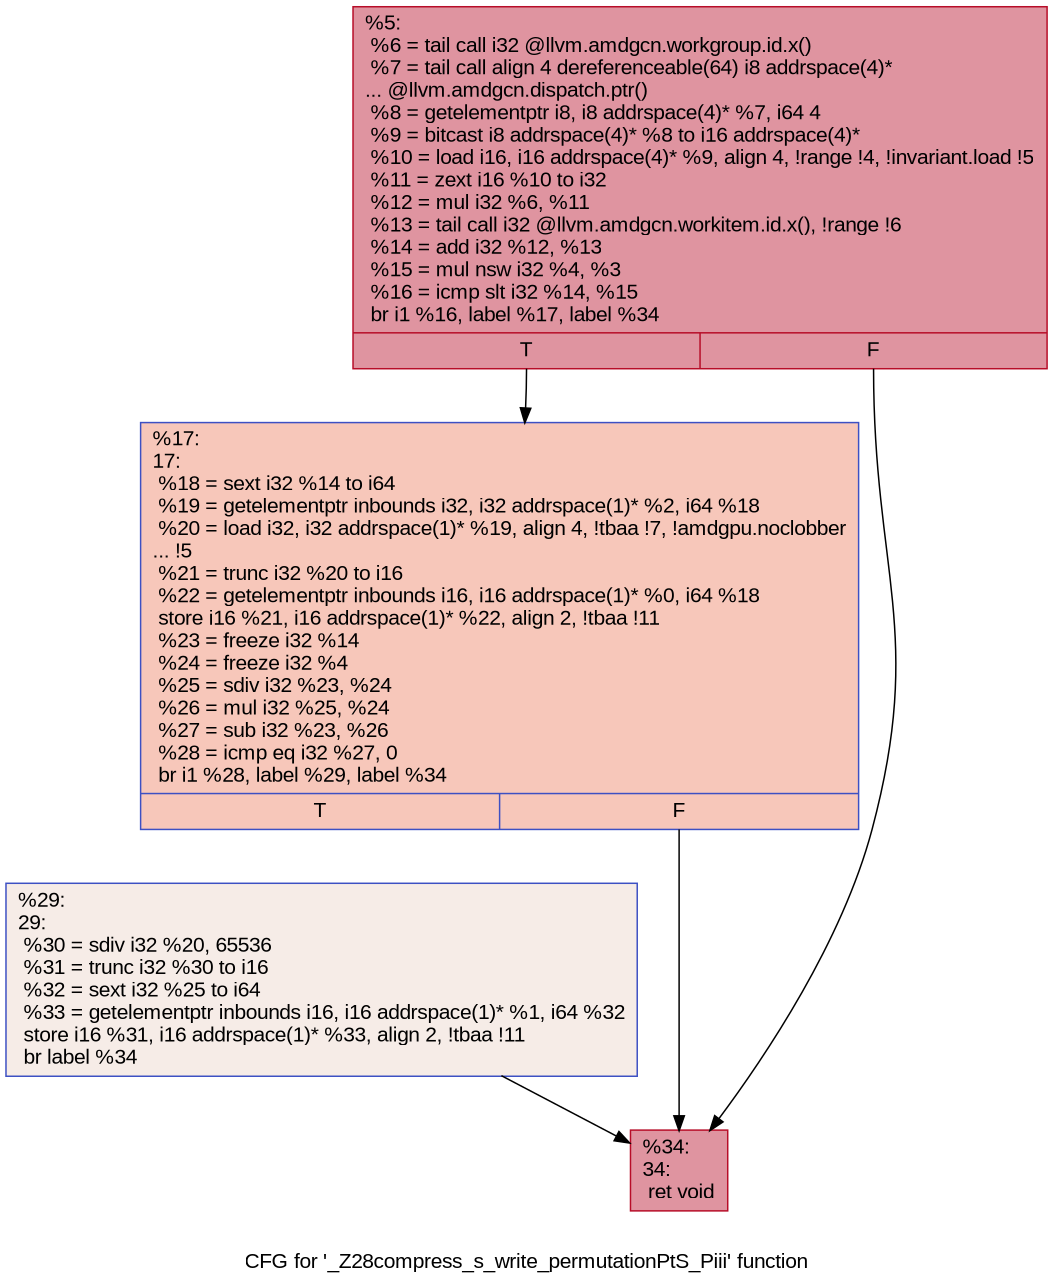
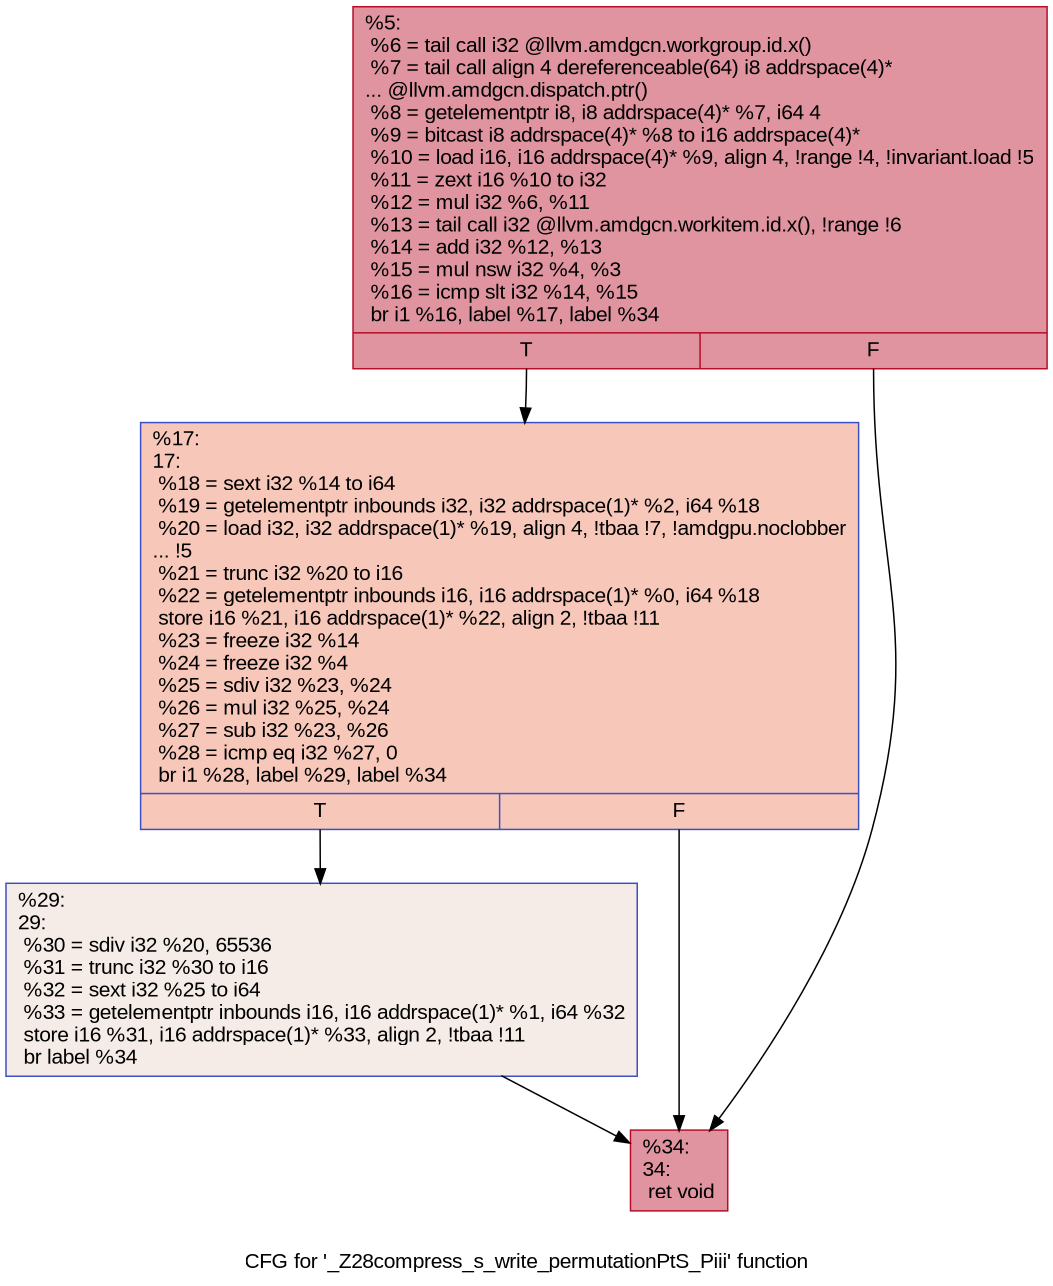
edge "%17:" -> "%29:": added
